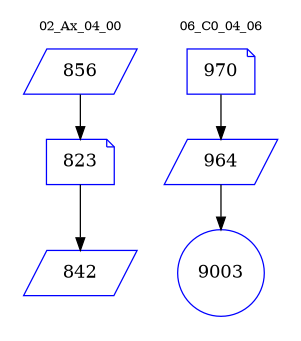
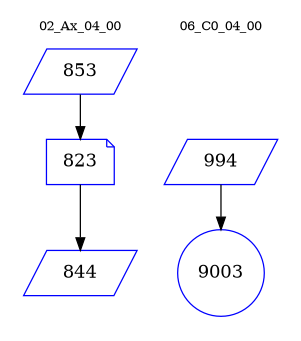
cluster "06_C0_04_06": label "06_C0_04_06" -> "06_C0_04_00"
node "856": label "856" -> "853"
node "970": removed
node "964": label "964" -> "994"
node "842": label "842" -> "844"
